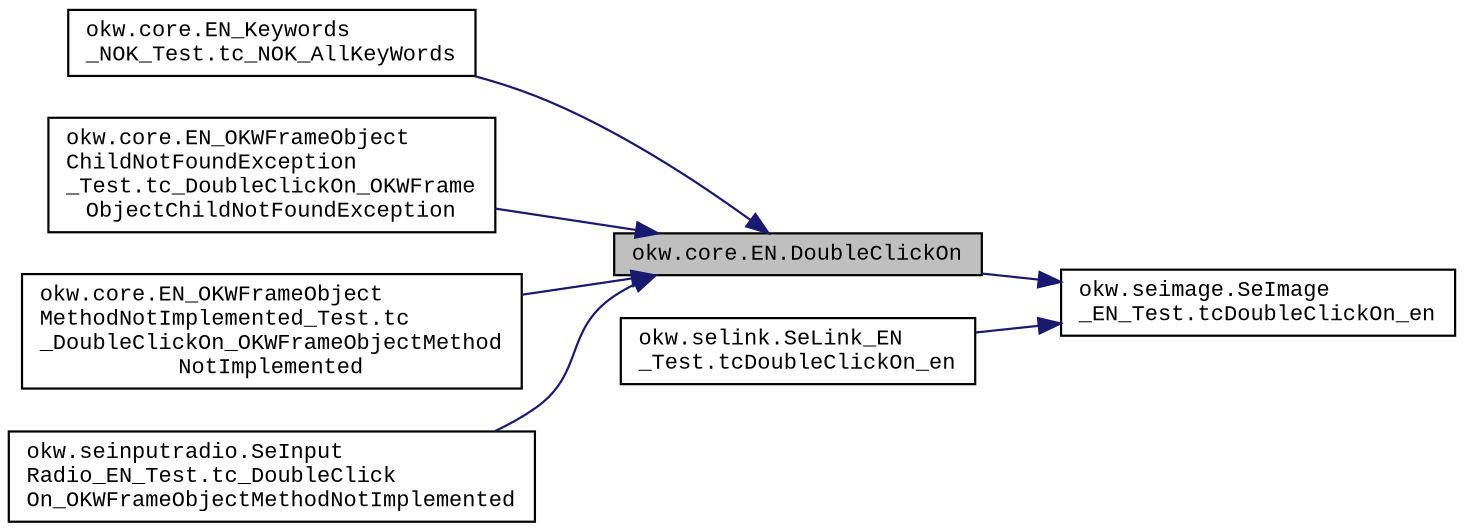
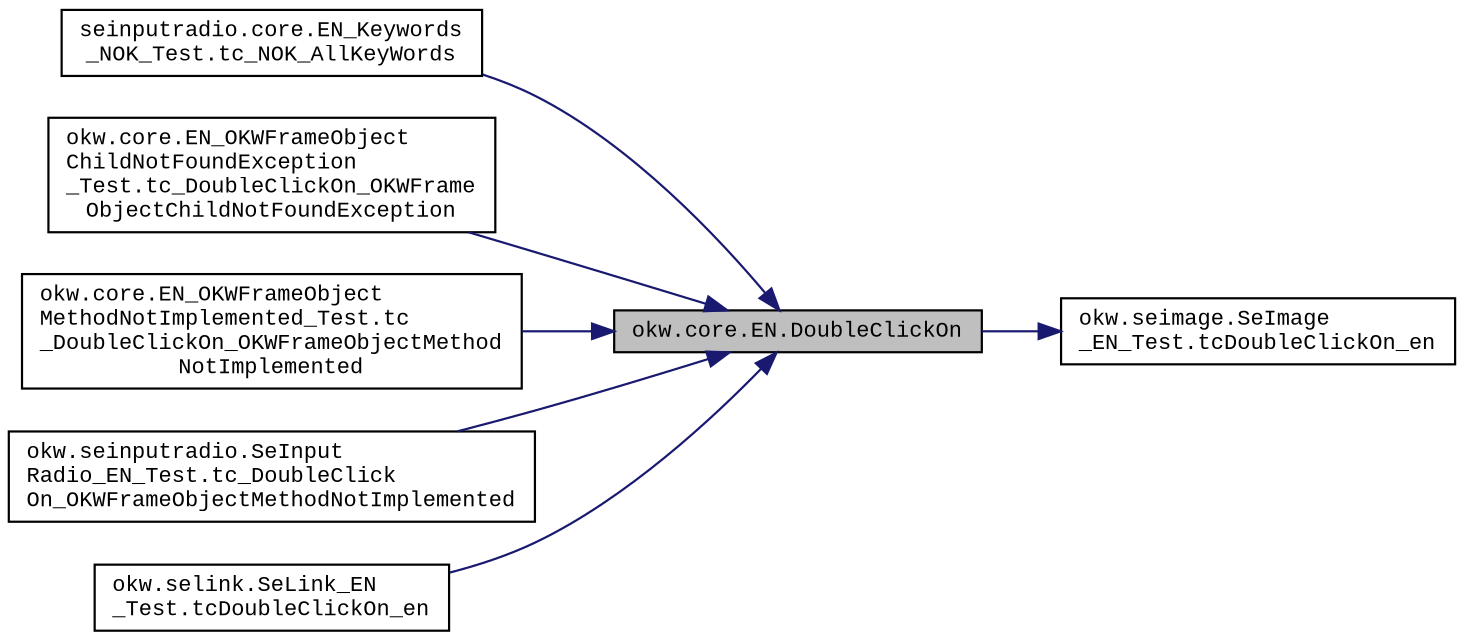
node "okw.core.EN_Keywords _NOK_Test.tc_NOK_AllKeyWords": label "okw.core.EN_Keywords _NOK_Test.tc_NOK_AllKeyWords" -> "seinputradio.core.EN_Keywords _NOK_Test.tc_NOK_AllKeyWords"
edge "okw.selink.SeLink_EN _Test.tcDoubleClickOn_en" -> "okw.seimage.SeImage _EN_Test.tcDoubleClickOn_en": now "okw.selink.SeLink_EN _Test.tcDoubleClickOn_en" -> "okw.core.EN.DoubleClickOn"
